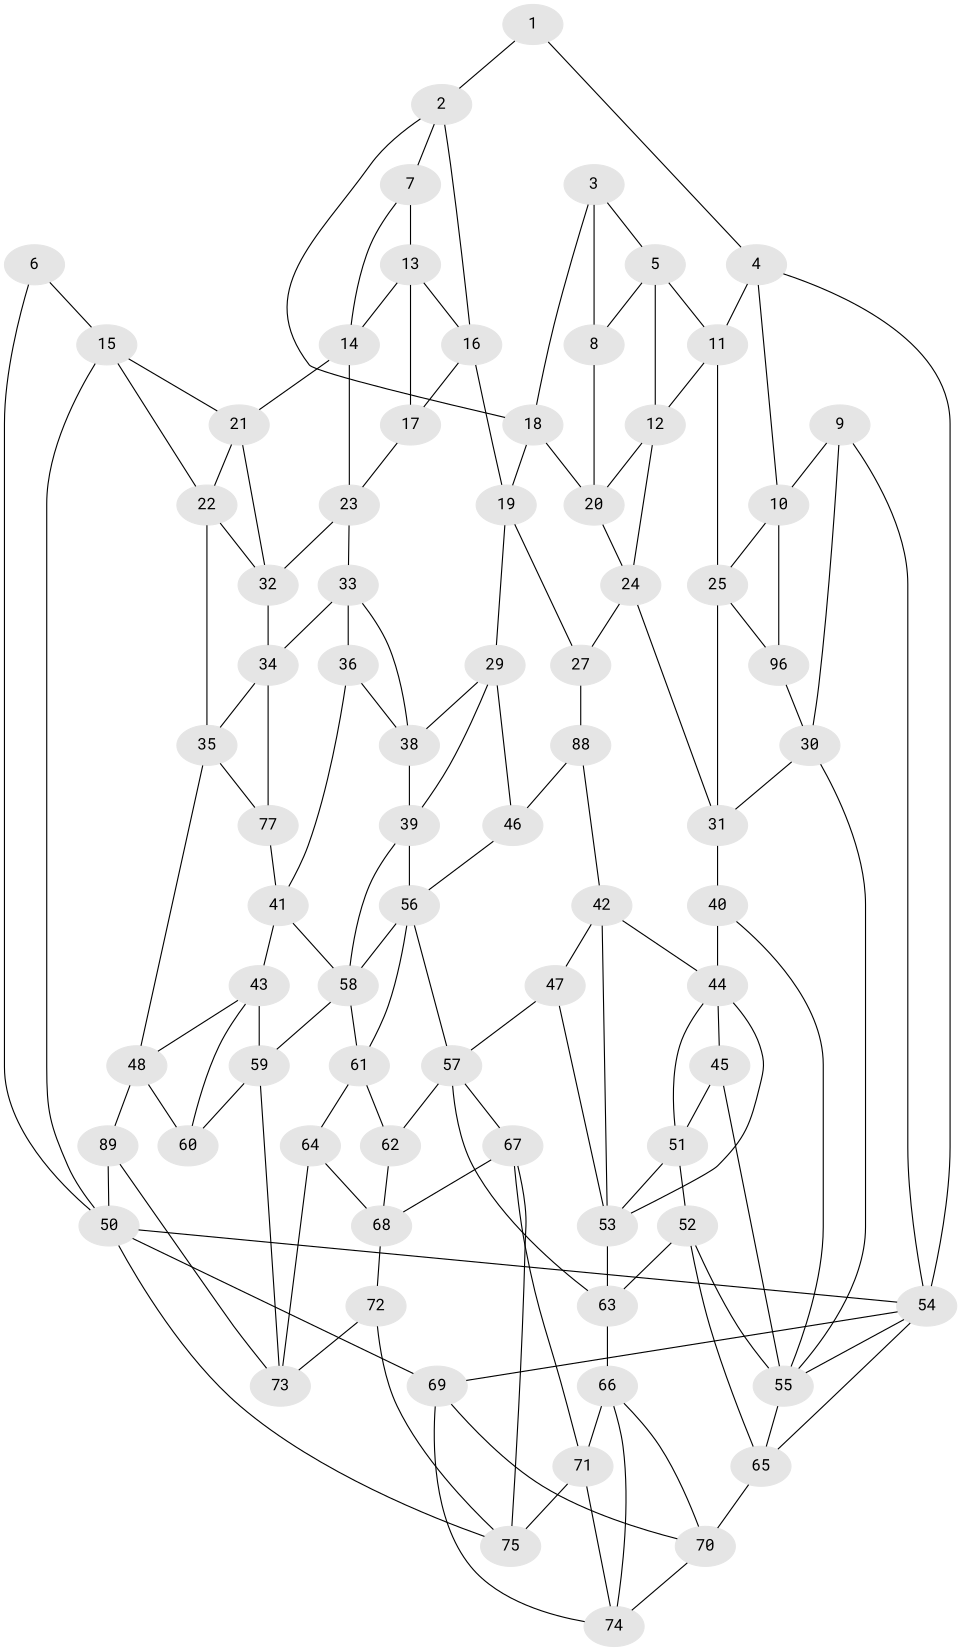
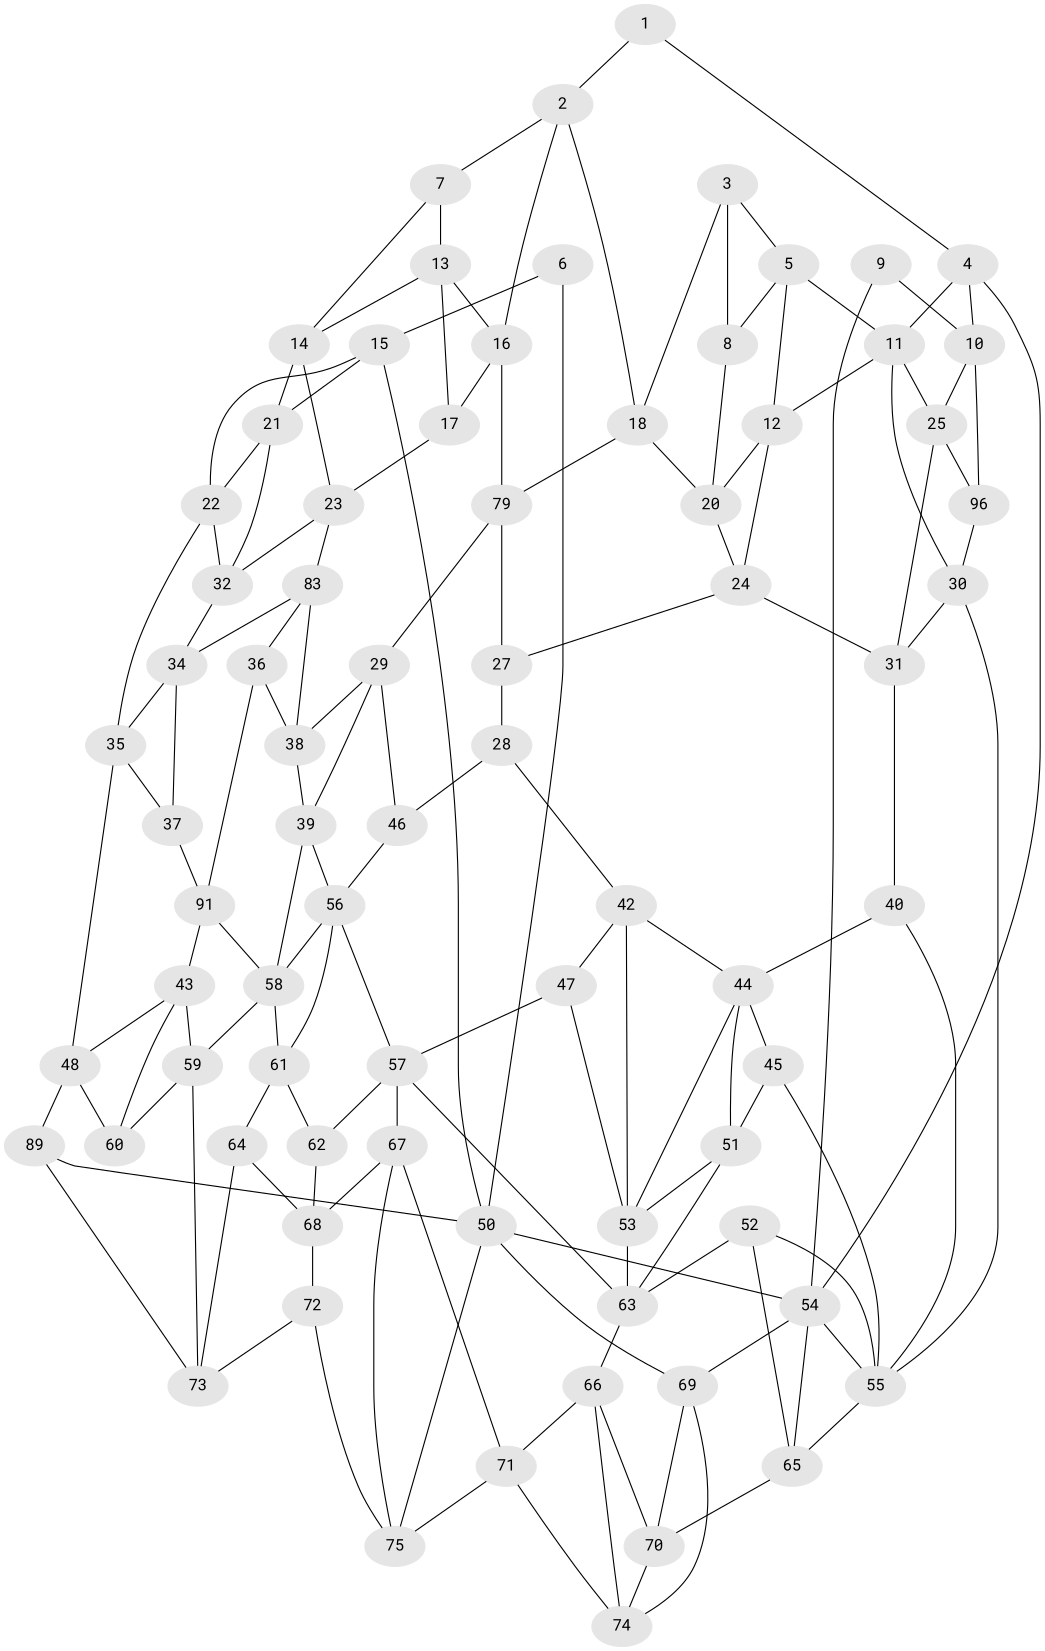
node "19": label "19" -> "79"
node "33": label "33" -> "83"
edge "9" -- "30": now "11" -- "30"
node "88": label "88" -> "28"
node "77": label "77" -> "37"
node "41": label "41" -> "91"
edge "51" -- "52": now "51" -- "63"
